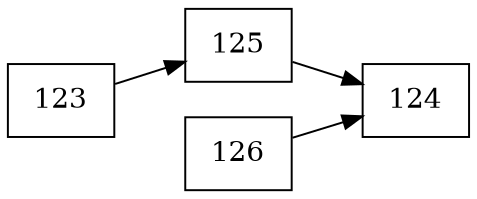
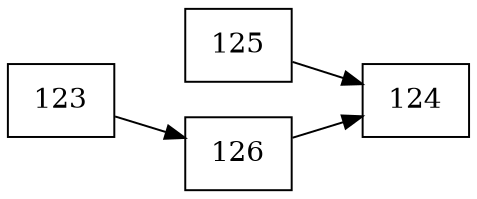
edge "123" -> "125": now "123" -> "126"
